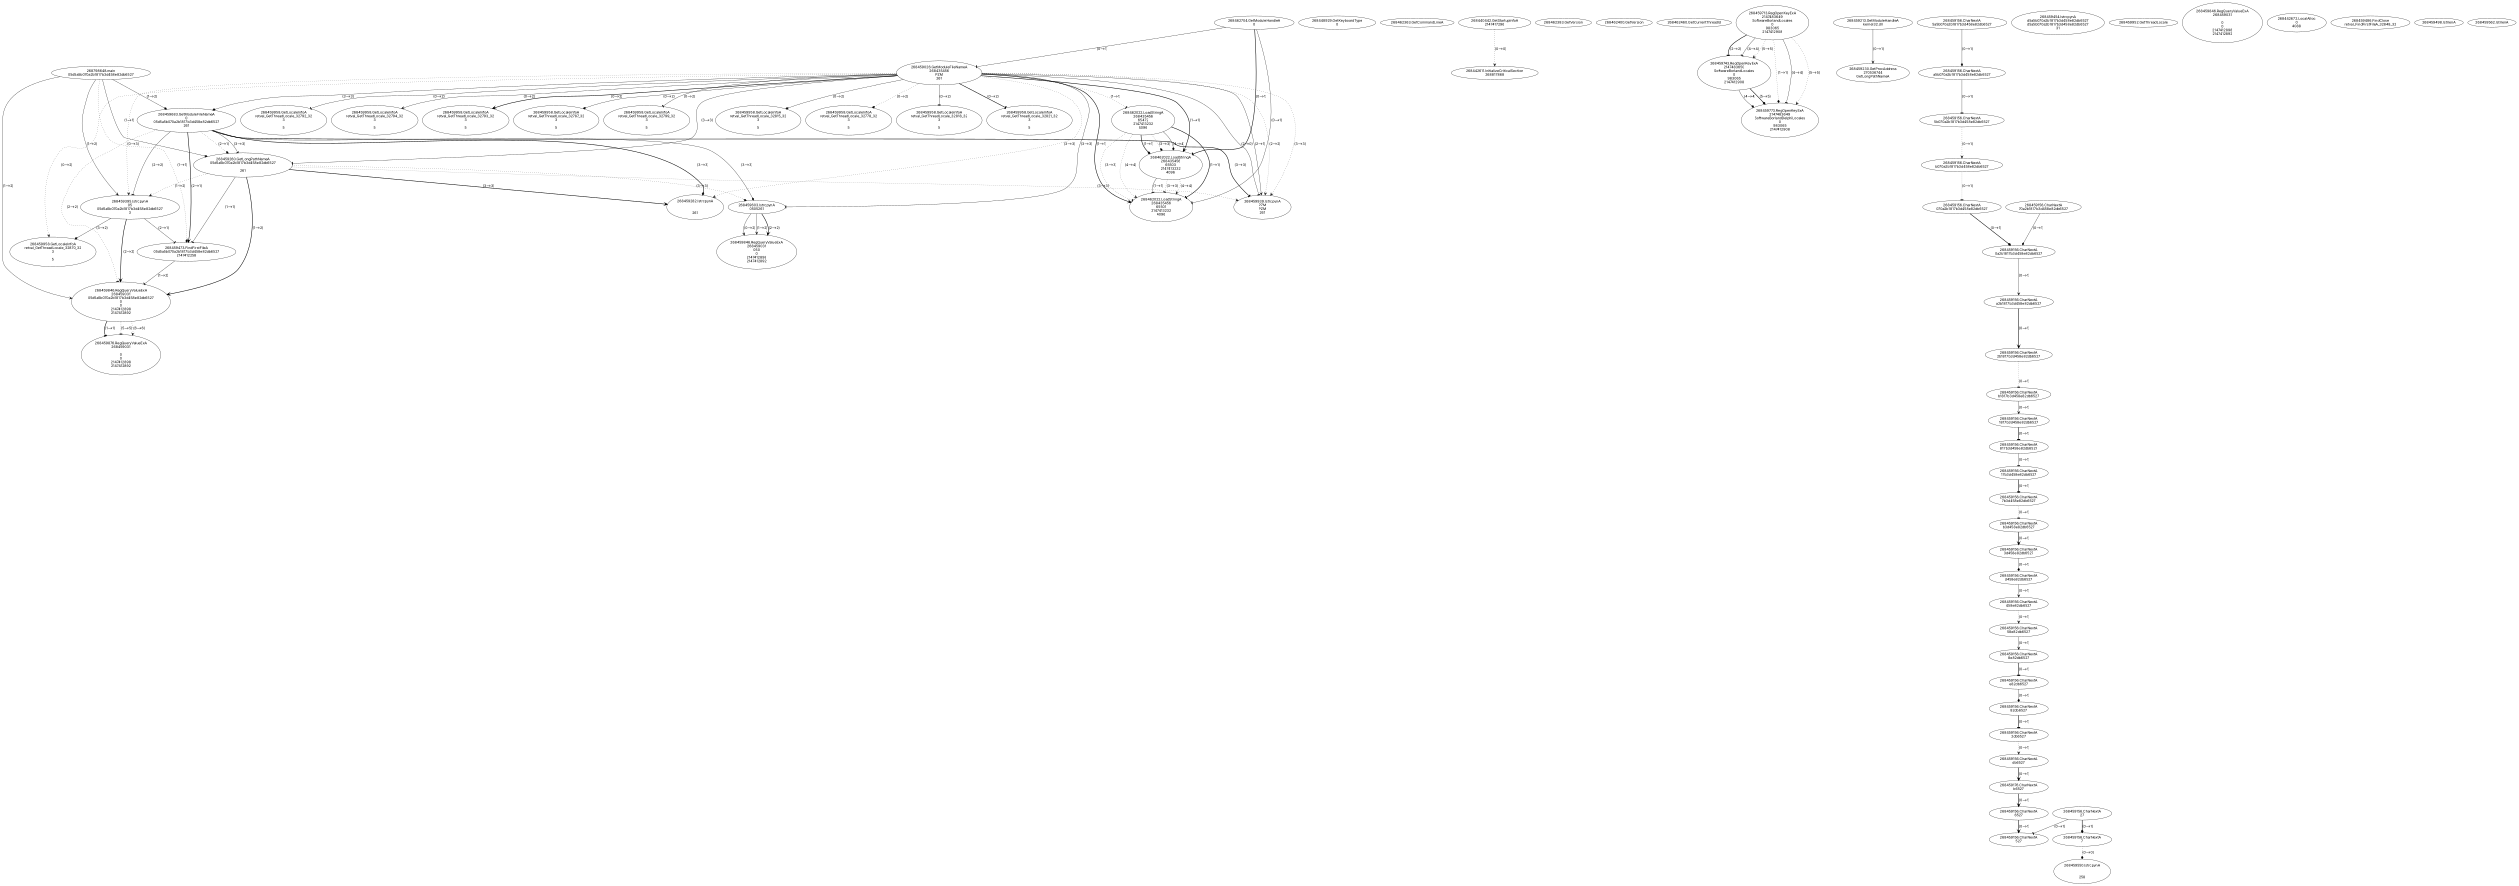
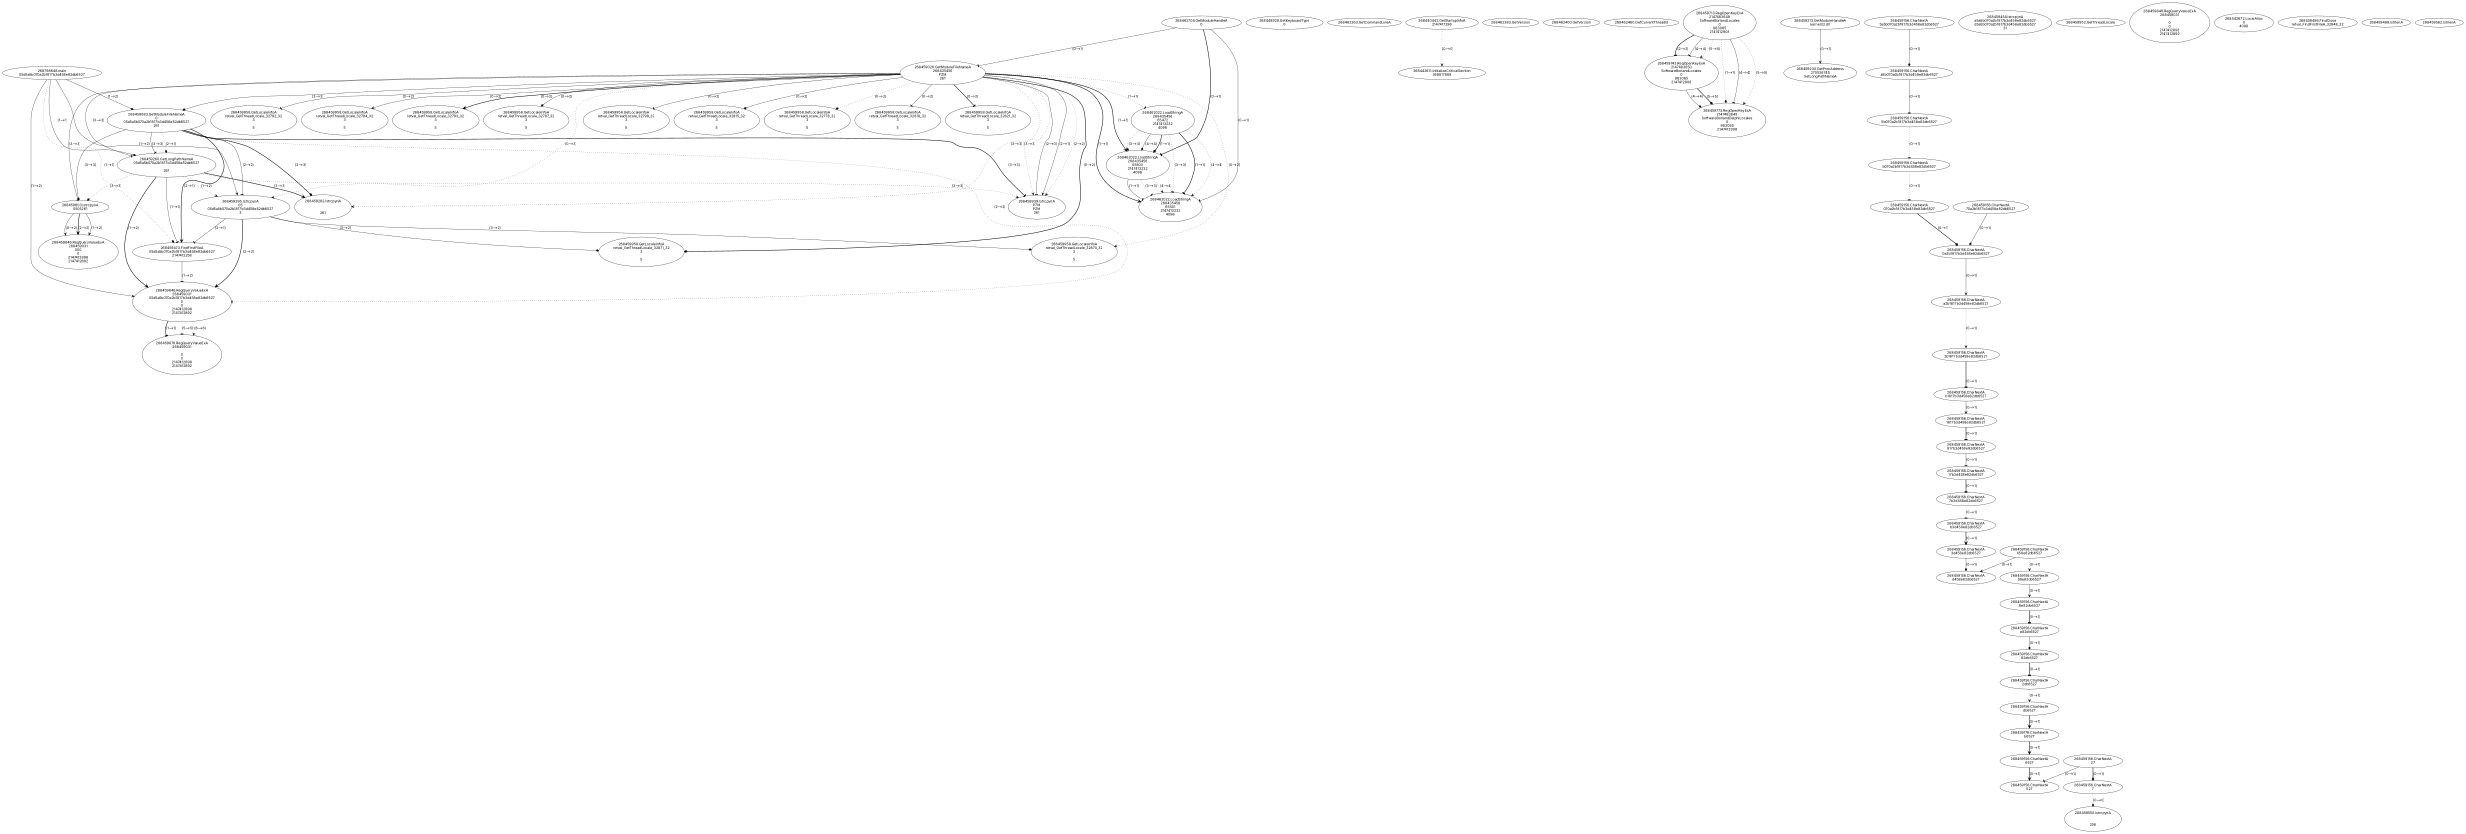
edge "268459156.CharNextA 5b070a2b1817b3d458e82db6527" -> "268459156.CharNextA b070a2b1817b3d458e82db6527": arrowhead vee -> tee
node "268459958.GetLocaleInfoA retval_GetThreadLocale_32871_32 3 5": added
edge "268459156.CharNextA a2b1817b3d458e82db6527" -> "268459156.CharNextA 2b1817b3d458e82db6527": style bold -> dotted
edge "268459156.CharNextA 2b1817b3d458e82db6527" -> "268459156.CharNextA b1817b3d458e82db6527": style dotted -> bold
edge "268459156.CharNextA d458e82db6527" -> "268459156.CharNextA 458e82db6527": reversed
